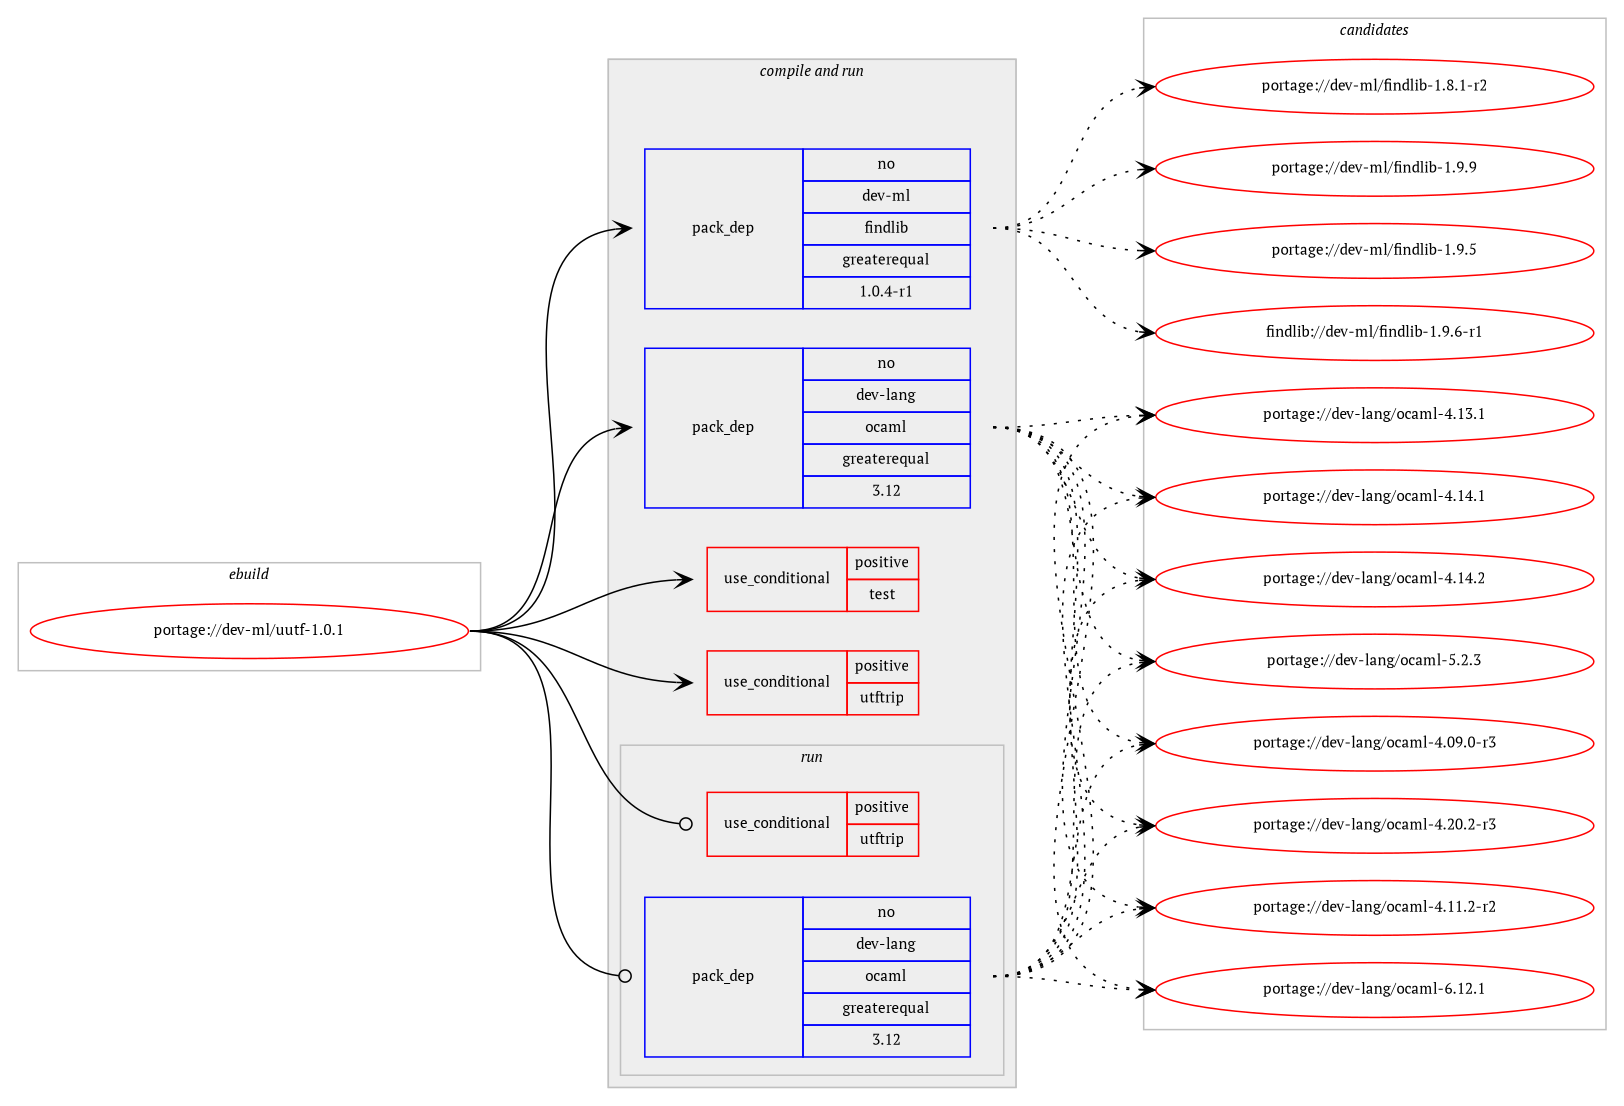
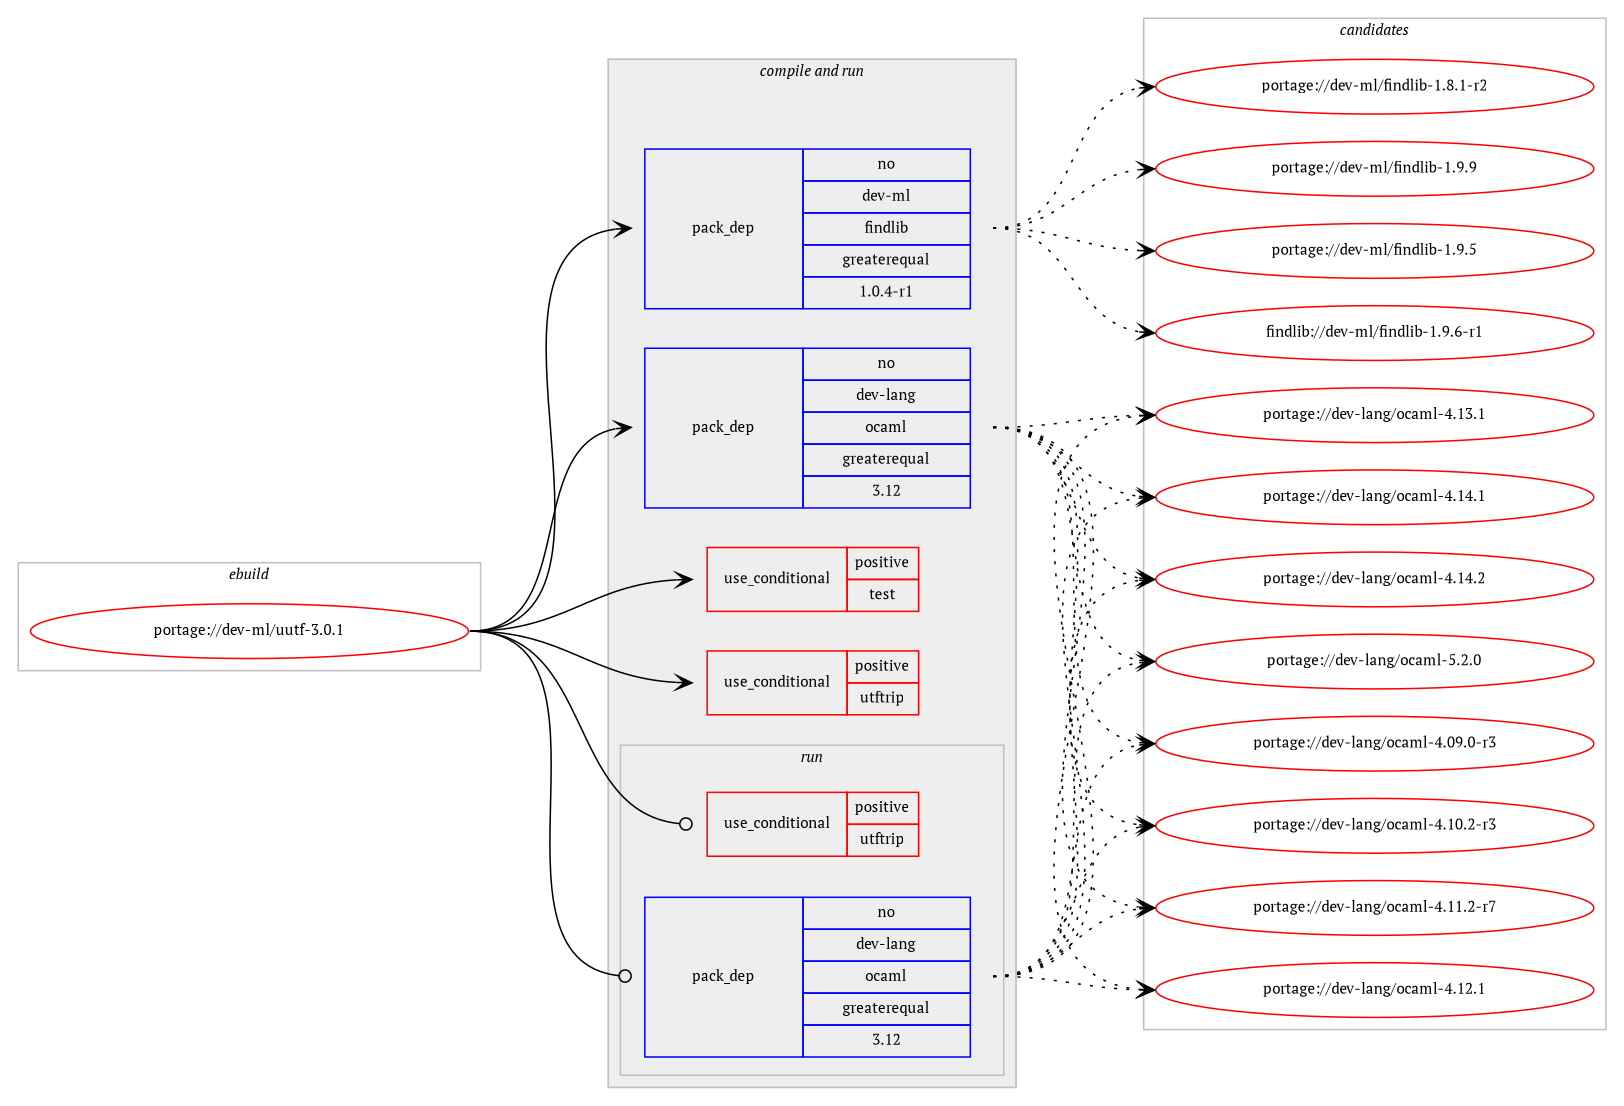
node "portage://dev-ml/uutf-1.0.1": label "portage://dev-ml/uutf-1.0.1" -> "portage://dev-ml/uutf-3.0.1"
node "portage://dev-lang/ocaml-5.2.3": label "portage://dev-lang/ocaml-5.2.3" -> "portage://dev-lang/ocaml-5.2.0"
node "portage://dev-lang/ocaml-4.20.2-r3": label "portage://dev-lang/ocaml-4.20.2-r3" -> "portage://dev-lang/ocaml-4.10.2-r3"
node "portage://dev-lang/ocaml-4.11.2-r2": label "portage://dev-lang/ocaml-4.11.2-r2" -> "portage://dev-lang/ocaml-4.11.2-r7"
node "portage://dev-lang/ocaml-6.12.1": label "portage://dev-lang/ocaml-6.12.1" -> "portage://dev-lang/ocaml-4.12.1"
